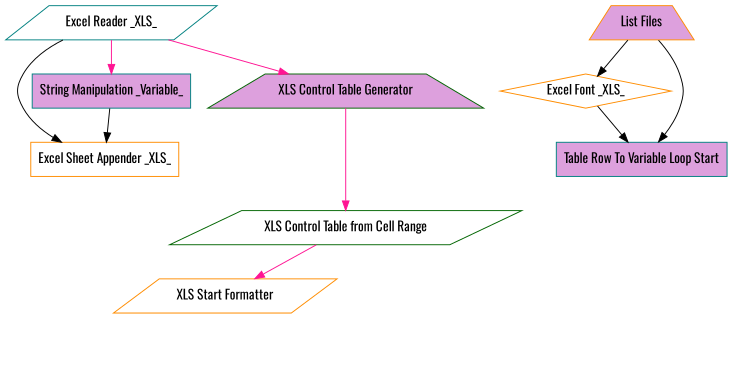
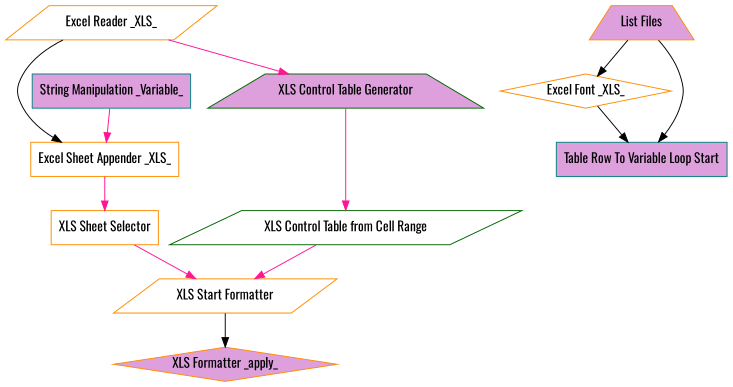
node "Excel Reader _XLS_": color teal -> darkorange
edge "Excel Reader _XLS_" -> "String Manipulation _Variable_": removed
edge "String Manipulation _Variable_" -> "Excel Sheet Appender _XLS_": color black -> deeppink
node "XLS Sheet Selector": added
node "XLS Formatter _apply_": added
